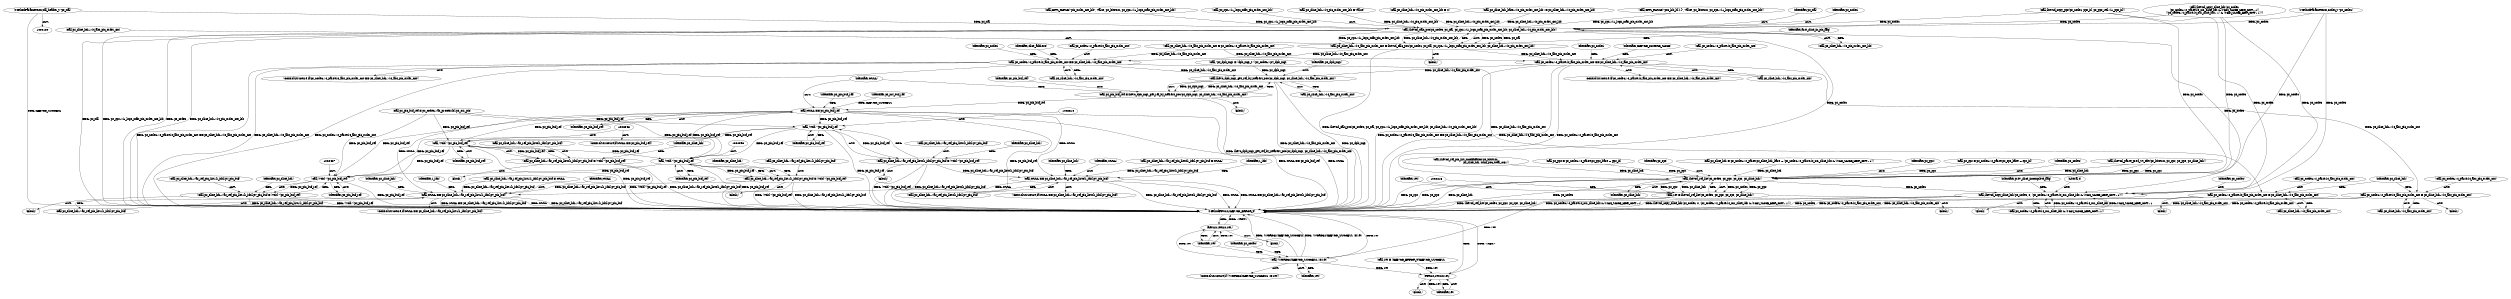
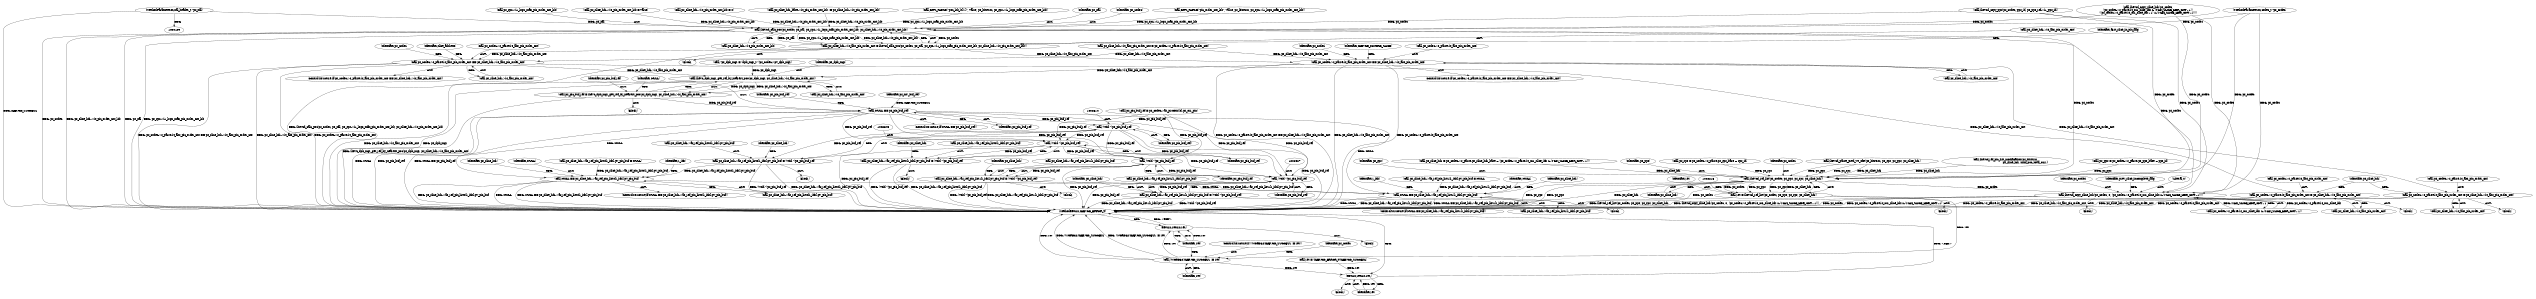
edge "(MethodParameterIn,nal_header_t *ps_nal)" -> "1000129": label "AST: " -> "DDG: "
edge "1002348" -> "(ControlStructure,if(NULL == ps_pic_buf_ref))": now "(Call,NULL == ps_pic_buf_ref)" -> "(ControlStructure,if(NULL == ps_pic_buf_ref))"
node "1002393": removed
edge "(Call,(WORD32)IHEVCD_SUCCESS != ret)" -> "(ControlStructure,if ((WORD32)IHEVCD_SUCCESS != ret))": reversed
